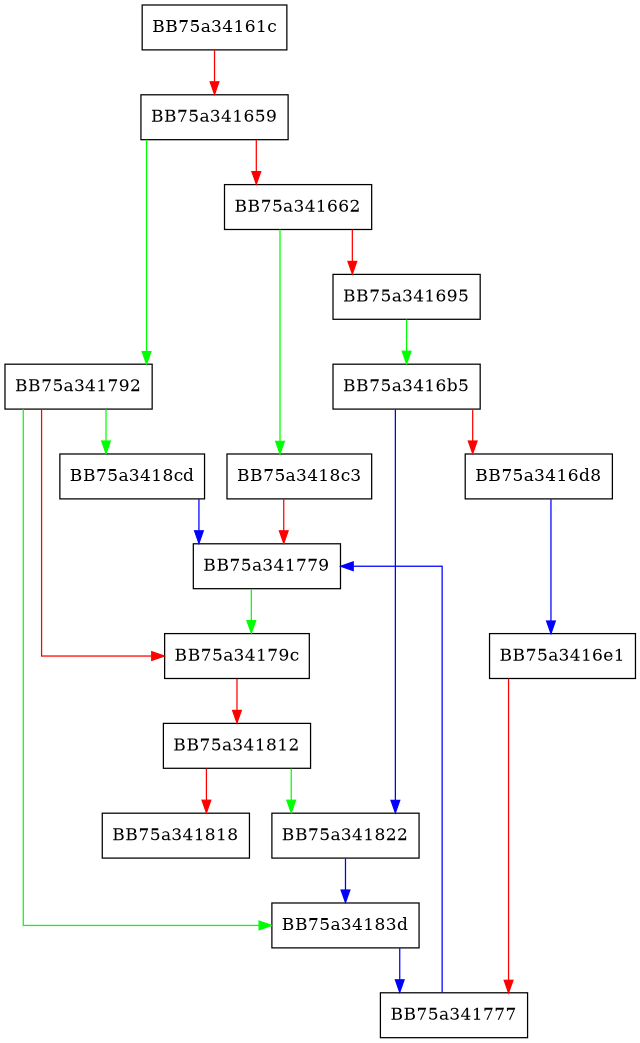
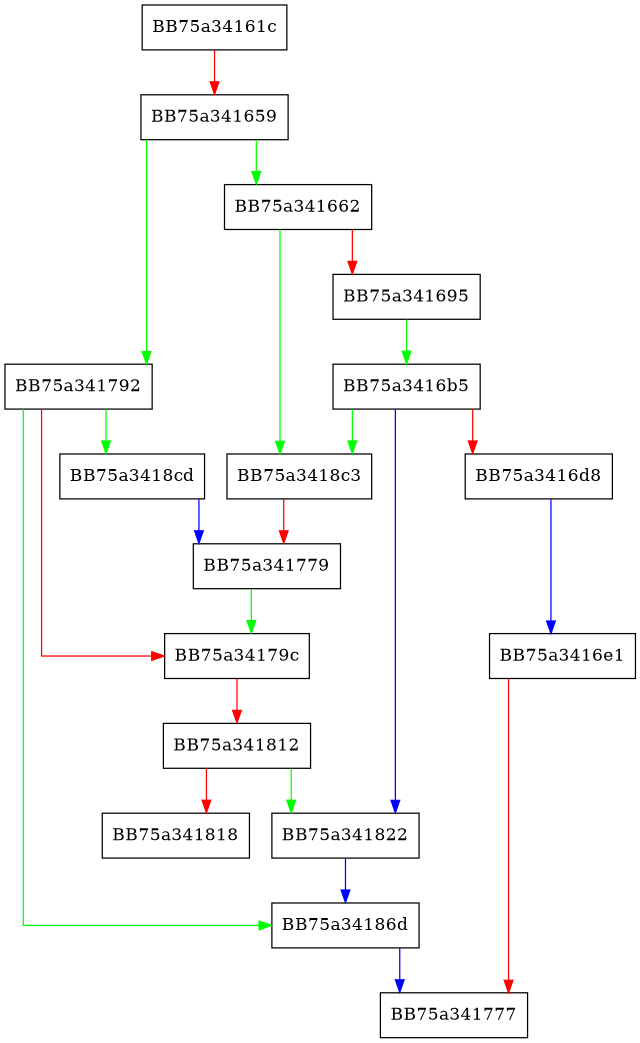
edge "BB75a341659" -> "BB75a341662": color red -> green
edge "BB75a3416b5" -> "BB75a3418c3": added
edge "BB75a341777" -> "BB75a341779": removed
node "BB75a34183d": label "BB75a34183d" -> "BB75a34186d"
